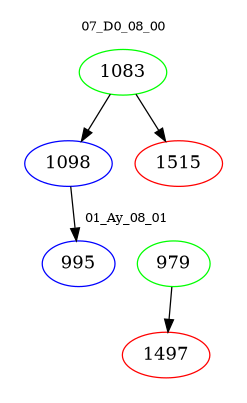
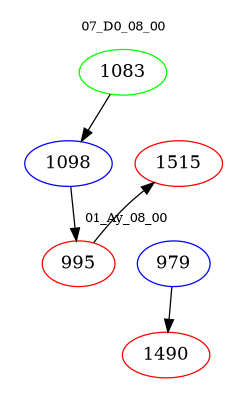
edge "1083" -> "1515": now "995" -> "1515"
cluster "01_Ay_08_01": label "01_Ay_08_01" -> "01_Ay_08_00"
node "995": color blue -> red
node "979": color green -> blue
node "1497": label "1497" -> "1490"
